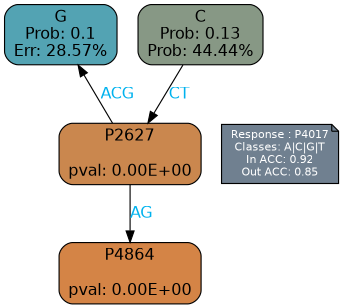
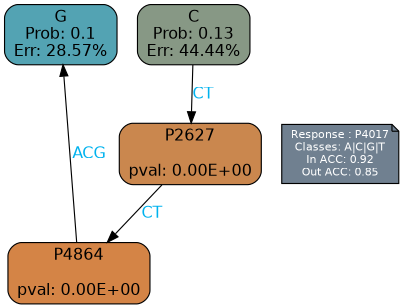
node "C Prob: 0.13 Prob: 44.44%": label "C Prob: 0.13 Prob: 44.44%" -> "C Prob: 0.13 Err: 44.44%"
edge "P2627 pval: 0.00E+00" -> "G Prob: 0.1 Err: 28.57%": now "P4864 pval: 0.00E+00" -> "G Prob: 0.1 Err: 28.57%"
edge "P2627 pval: 0.00E+00" -> "P4864 pval: 0.00E+00": label "AG" -> "CT"
